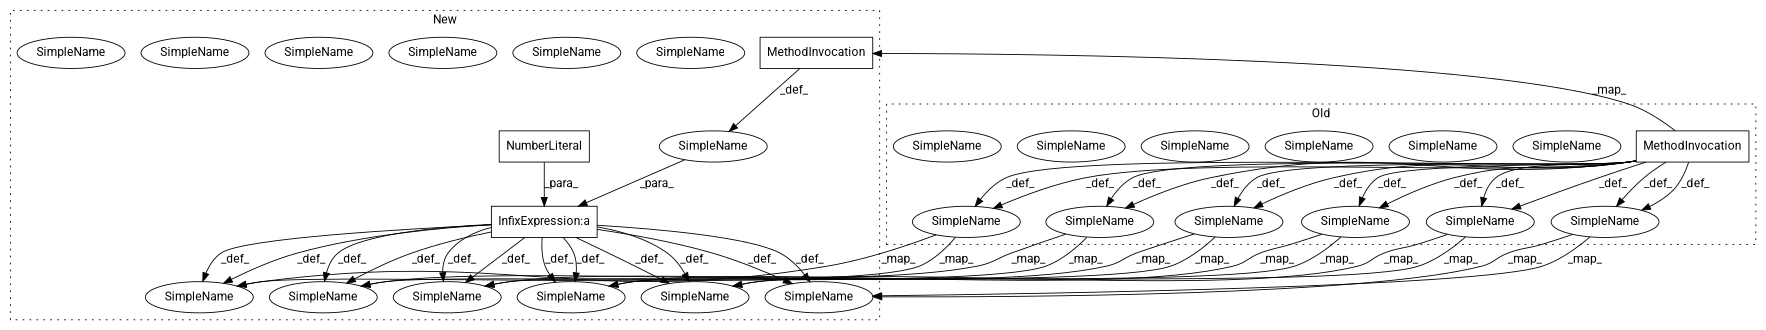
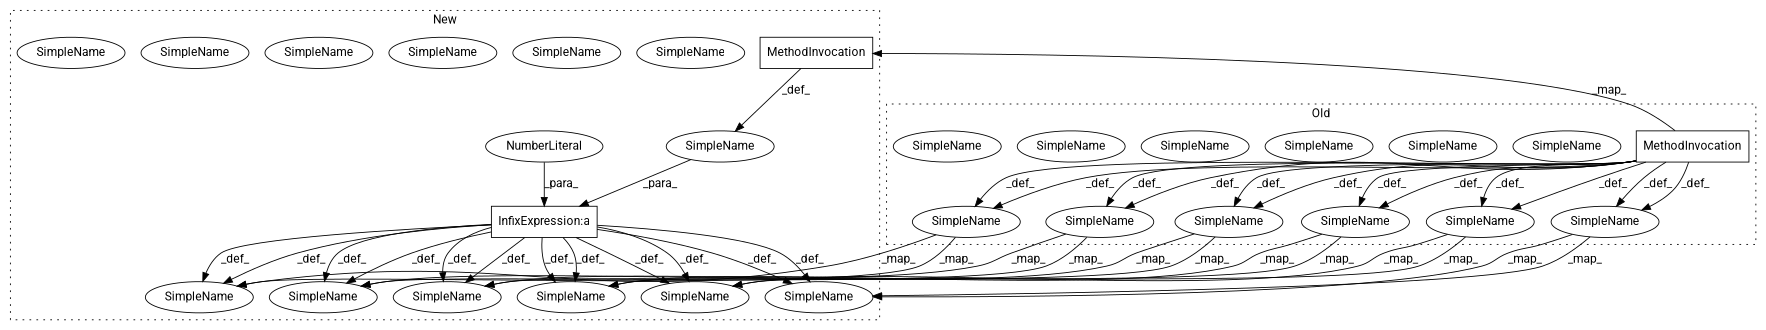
node "NumberLiteral": shape box -> ellipse
